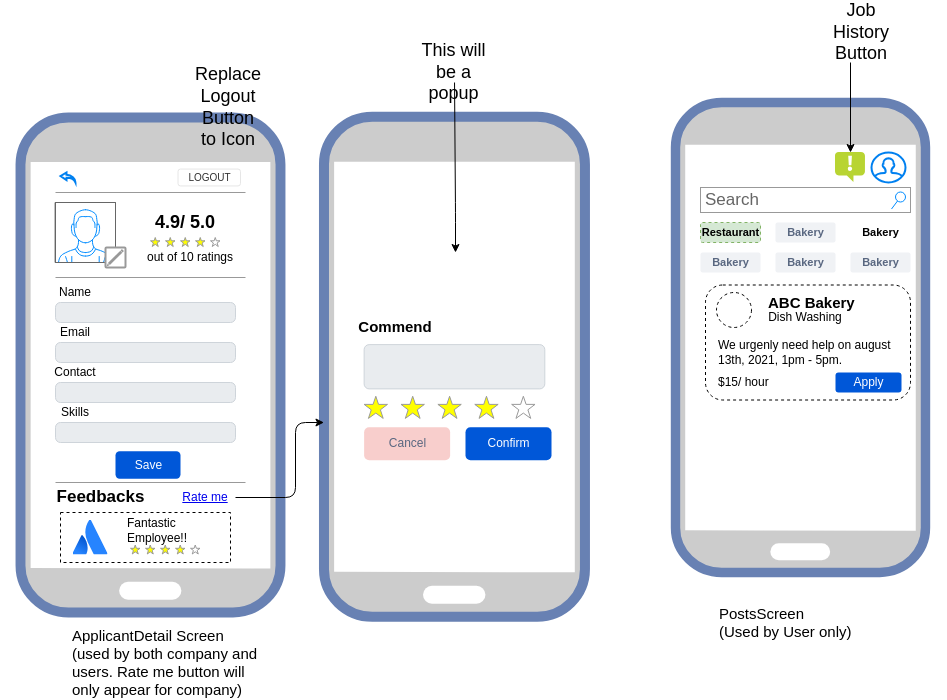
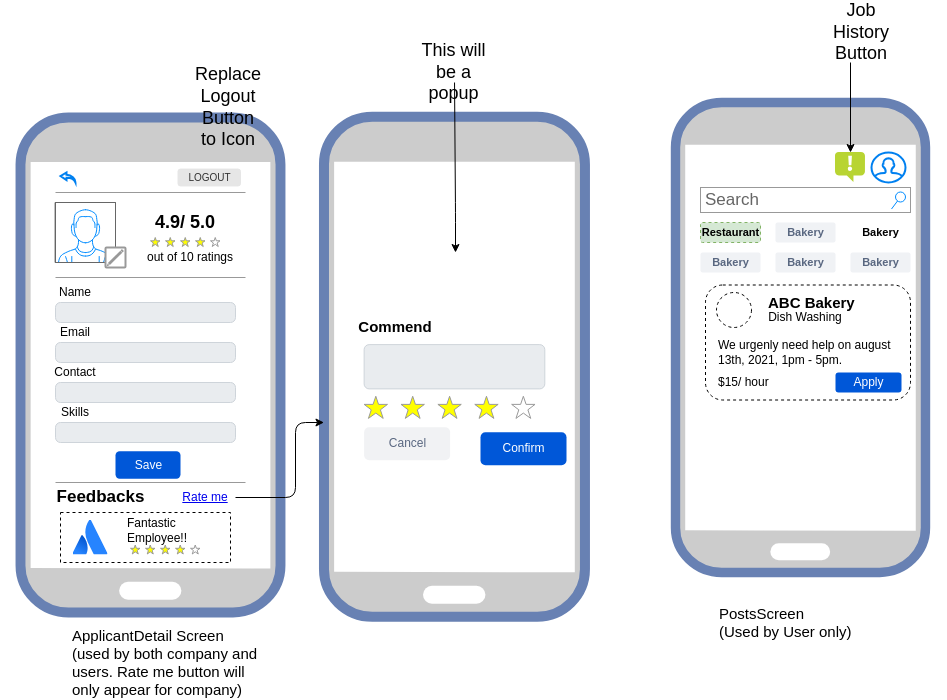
node "LOGOUT": fillcolor #ffffff -> #e6e6e6
node "Cancel": fillcolor #f8cecc -> #f1f2f4
node "Confirm": moved (509, 444) -> (524, 449)
